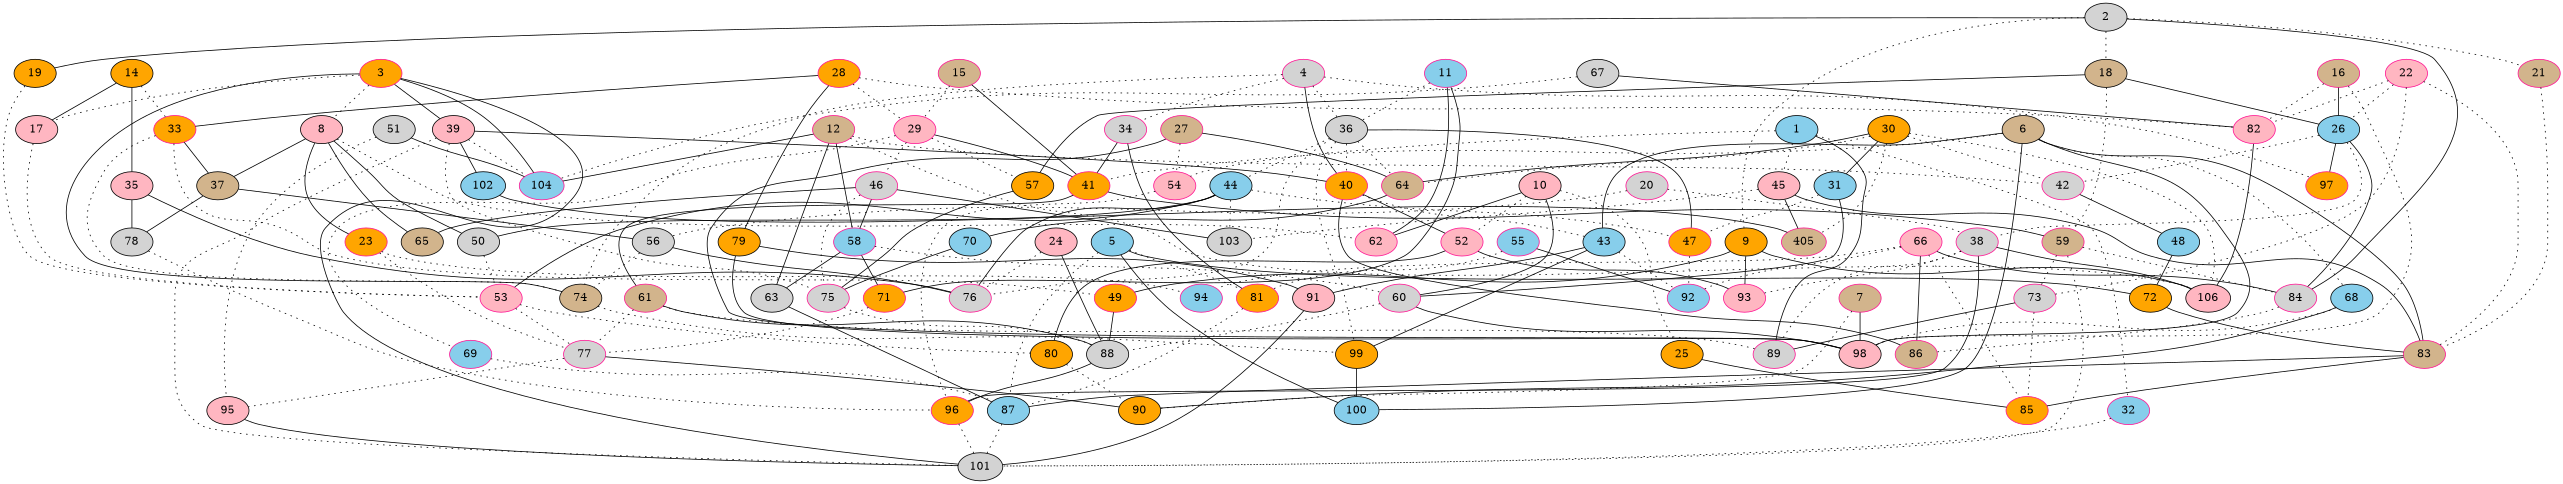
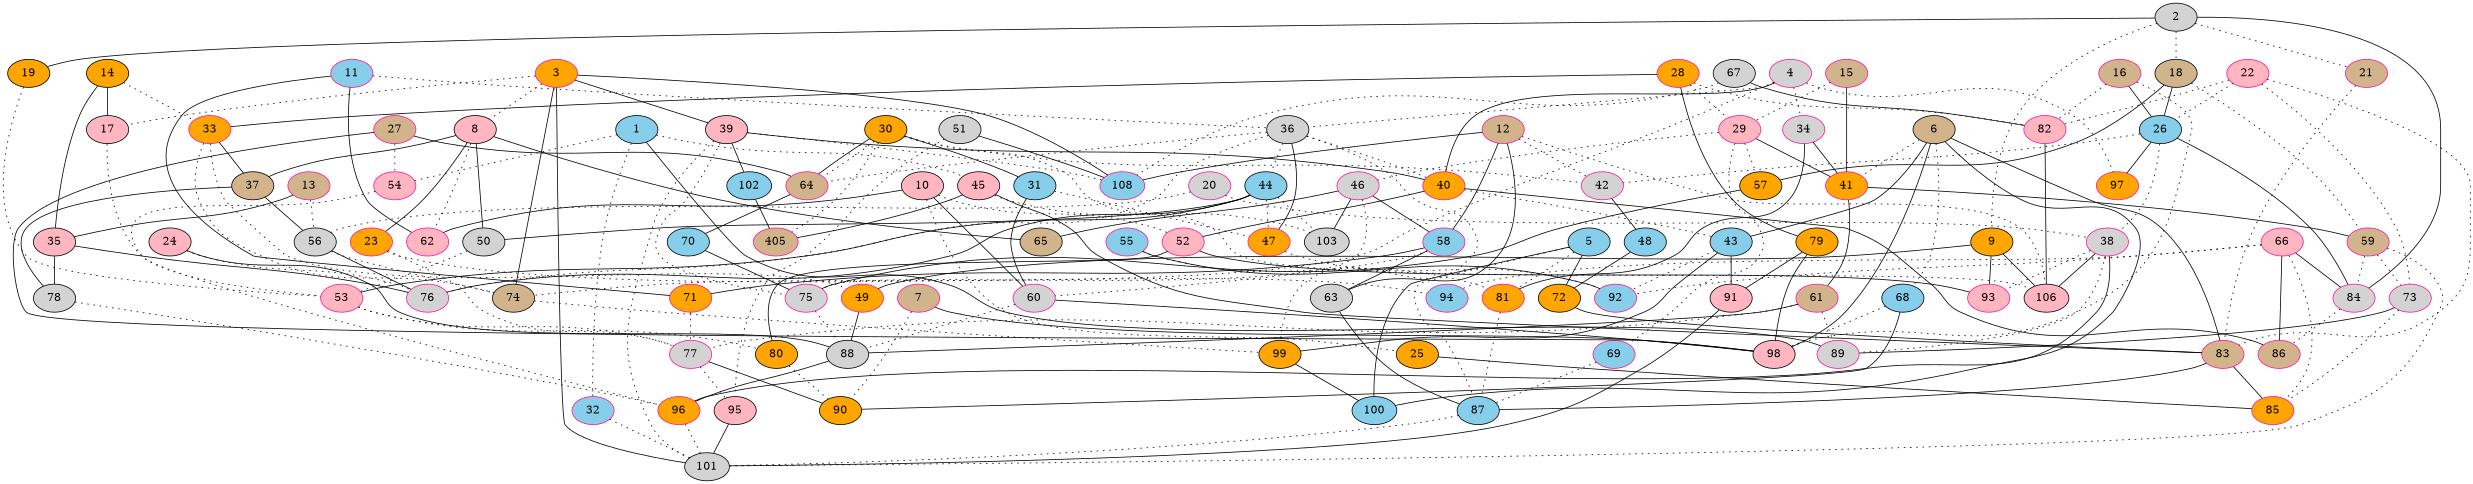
node "13": added
node "104": label "104" -> "108"
